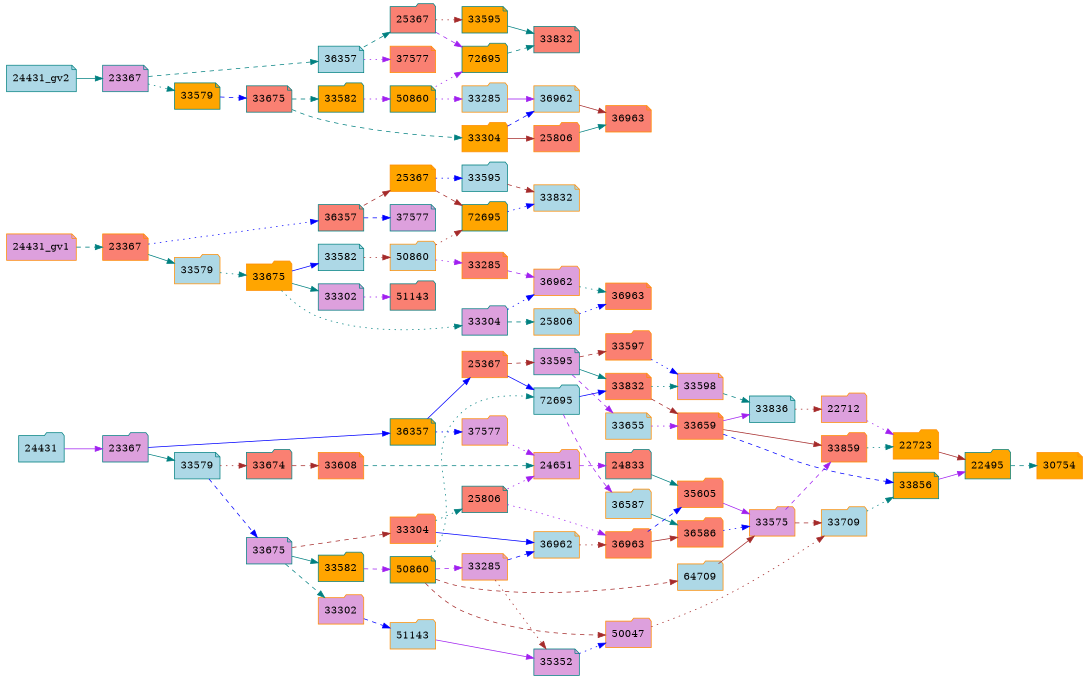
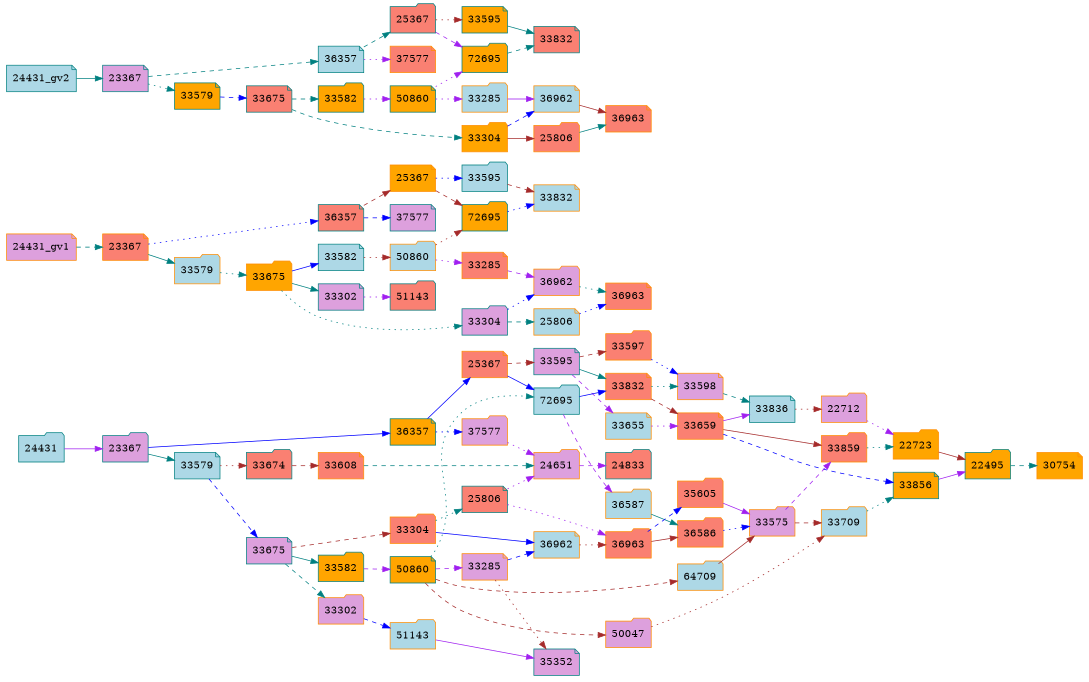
edge "24833" -> "35605": removed
edge "35352" -> "50047": removed
